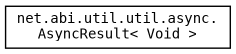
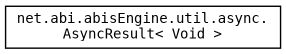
node "net.abi.util.util.async. AsyncResult< Void >": label "net.abi.util.util.async. AsyncResult< Void >" -> "net.abi.abisEngine.util.async. AsyncResult< Void >"
